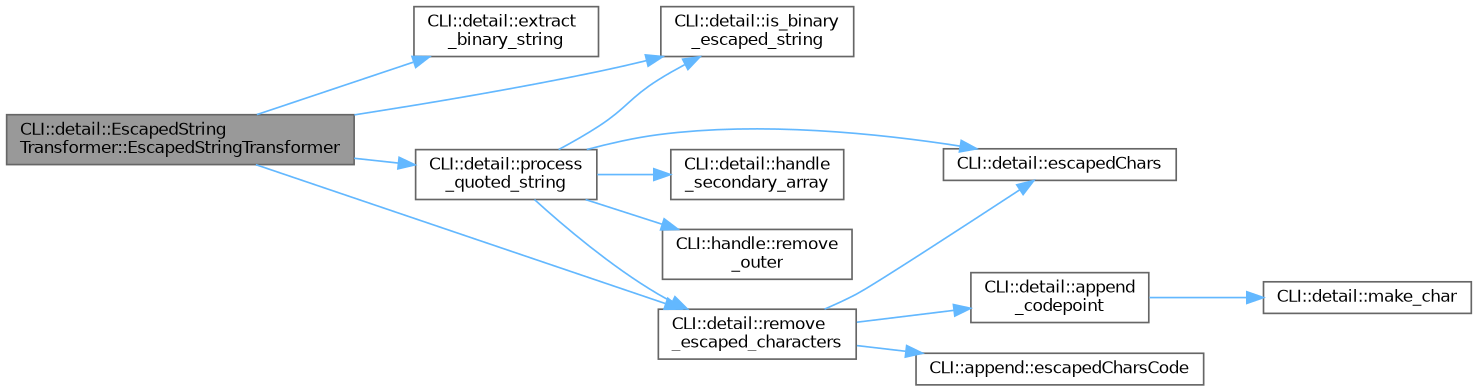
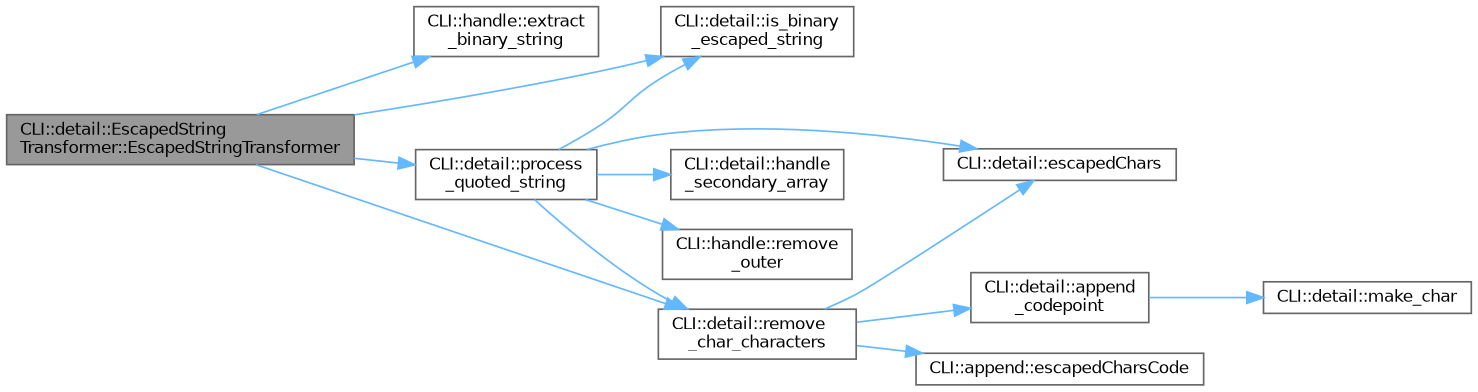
node "CLI::detail::extract _binary_string": label "CLI::detail::extract _binary_string" -> "CLI::handle::extract _binary_string"
node "CLI::detail::remove _escaped_characters": label "CLI::detail::remove _escaped_characters" -> "CLI::detail::remove _char_characters"
